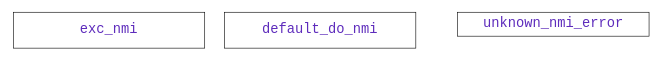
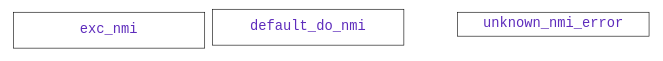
node "default_do_nmi": moved (320, 30) -> (308, 27)
